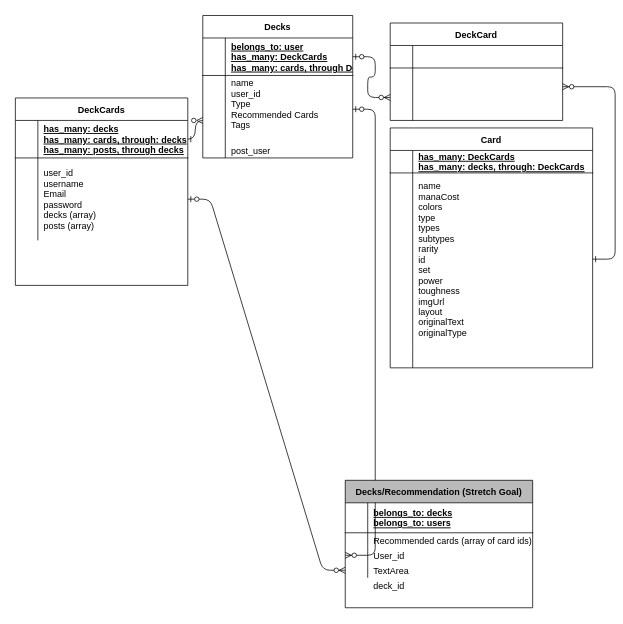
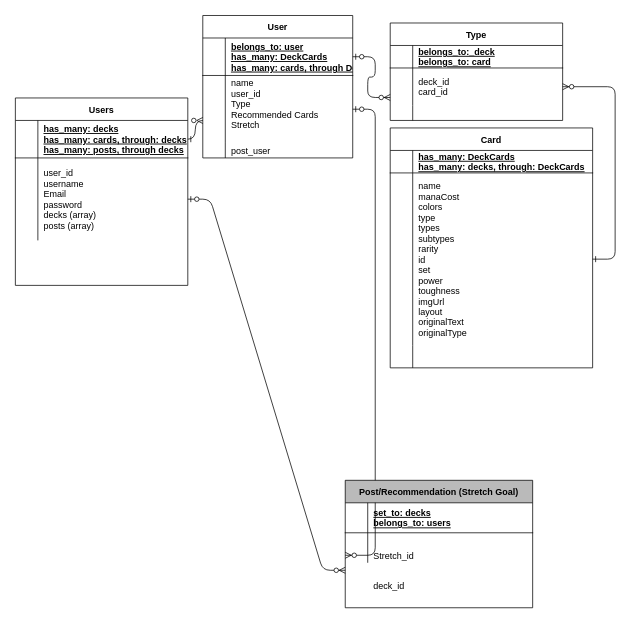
node "Decks": label "Decks" -> "User"
node "DeckCard": label "DeckCard" -> "Type"
node "belongs_to:_deck belongs_to: card": added
node "name user_id Type Recommended Cards Tags": label "name user_id Type Recommended Cards Tags" -> "name user_id Type Recommended Cards Stretch"
node "deck_id card_id": added
node "DeckCards": label "DeckCards" -> "Users"
node "Decks/Recommendation (Stretch Goal)": label "Decks/Recommendation (Stretch Goal)" -> "Post/Recommendation (Stretch Goal)"
node "belongs_to: decks belongs_to: users": label "belongs_to: decks belongs_to: users" -> "set_to: decks belongs_to: users"
node "Recommended cards (array of card ids)": removed
node "User_id": label "User_id" -> "Stretch_id"
node "TextArea": removed
